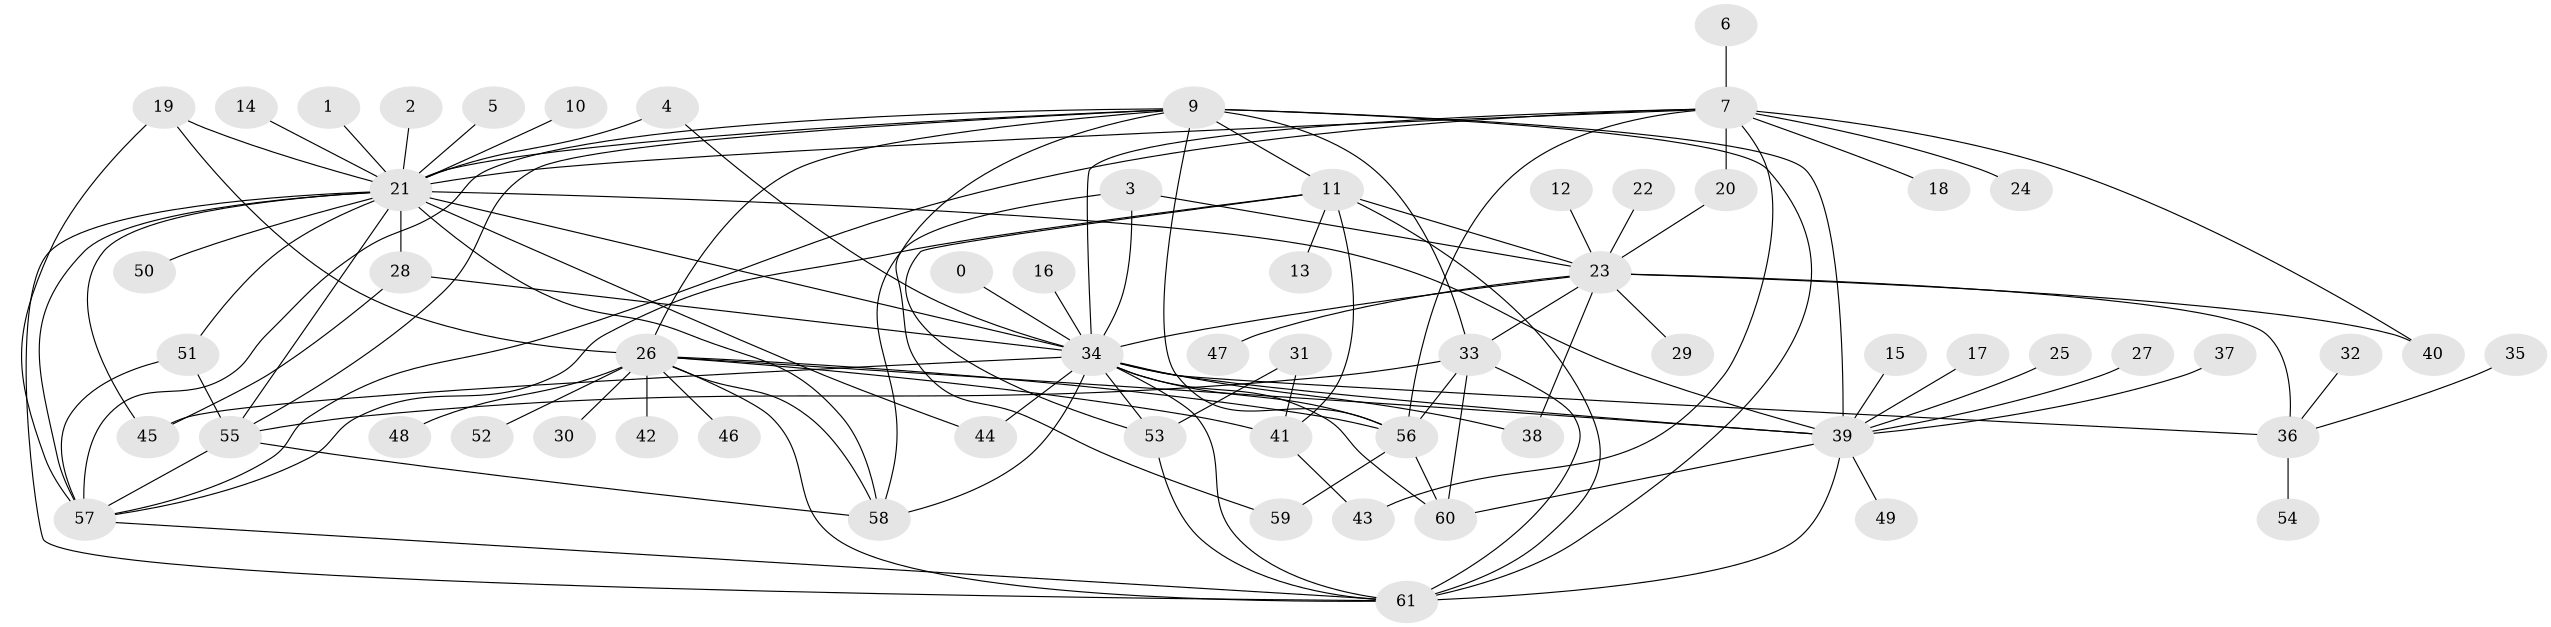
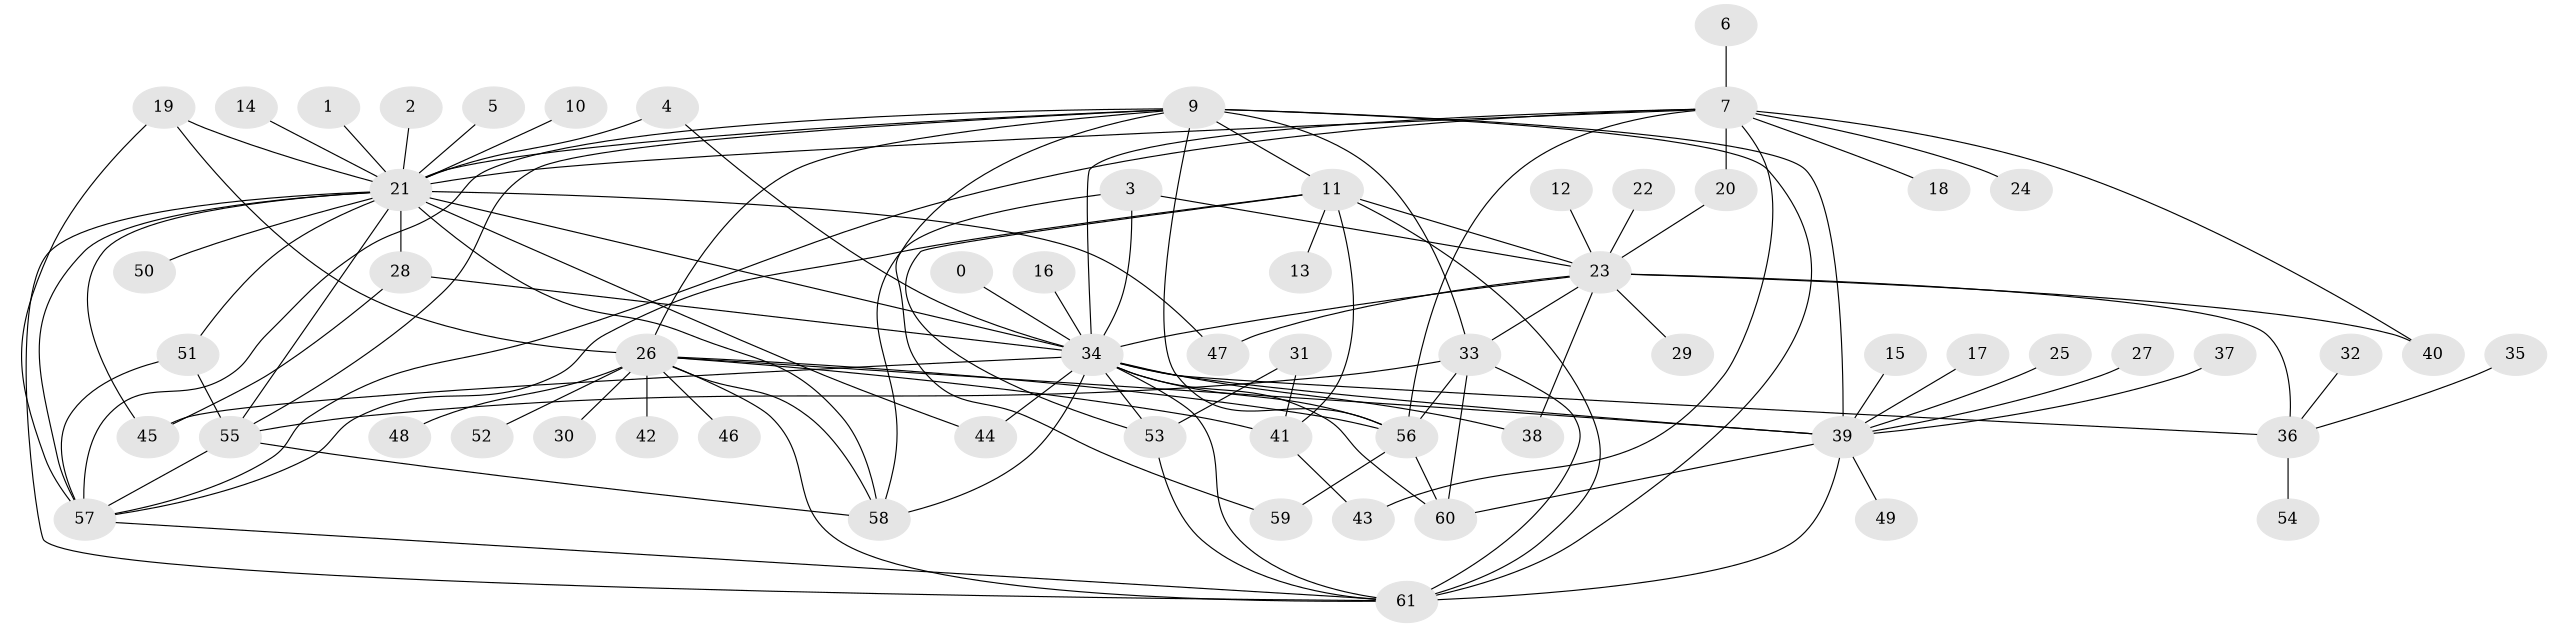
edge "21" -- "39": now "21" -- "47"
